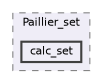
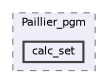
cluster "Paillier_set": label "Paillier_set" -> "Paillier_pgm"
